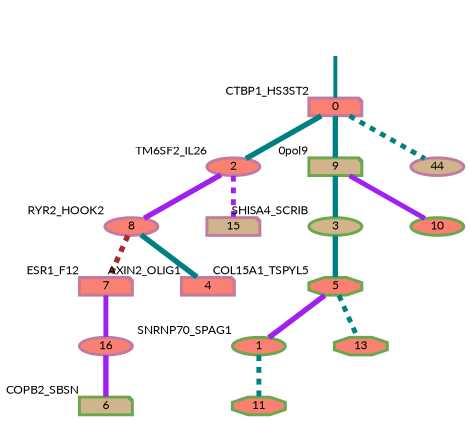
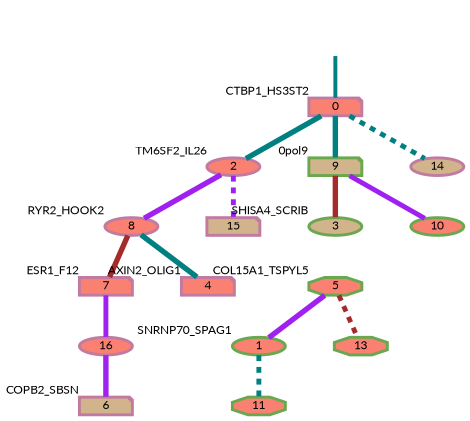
node "44": label "44" -> "14"
edge "9 0pol9" -> "3 SHISA4_SCRIB": color teal -> brown
edge "8 RYR2_HOOK2" -> "7 ESR1_F12": style dashed -> solid
edge "3 SHISA4_SCRIB" -> "5 COL15A1_TSPYL5": removed
edge "5 COL15A1_TSPYL5" -> "13": color teal -> brown
node "6 COPB2_SBSN": color #6aa84fff -> #c27ba0ff
